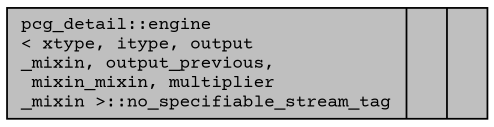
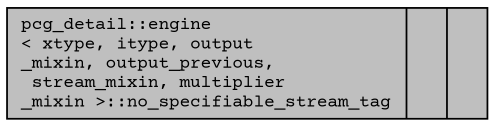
node "pcg_detail::engine": text "mixin_mixin, multiplier" -> "stream_mixin, multiplier"
